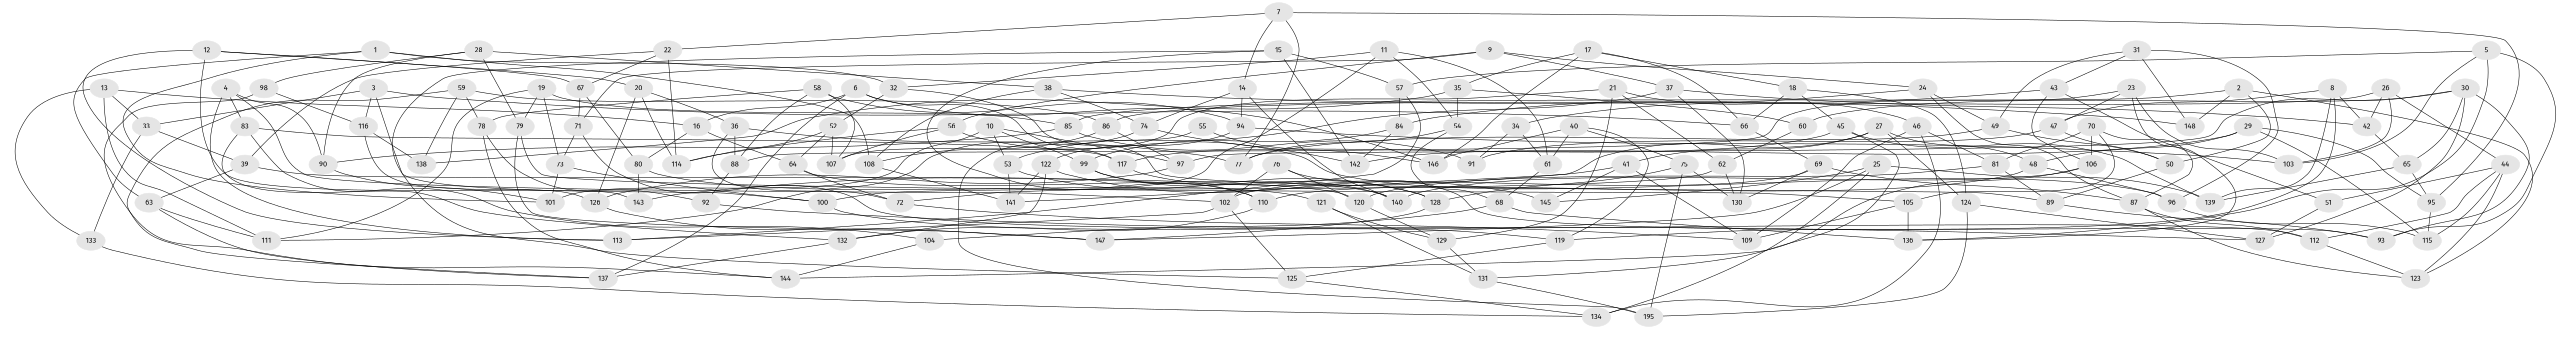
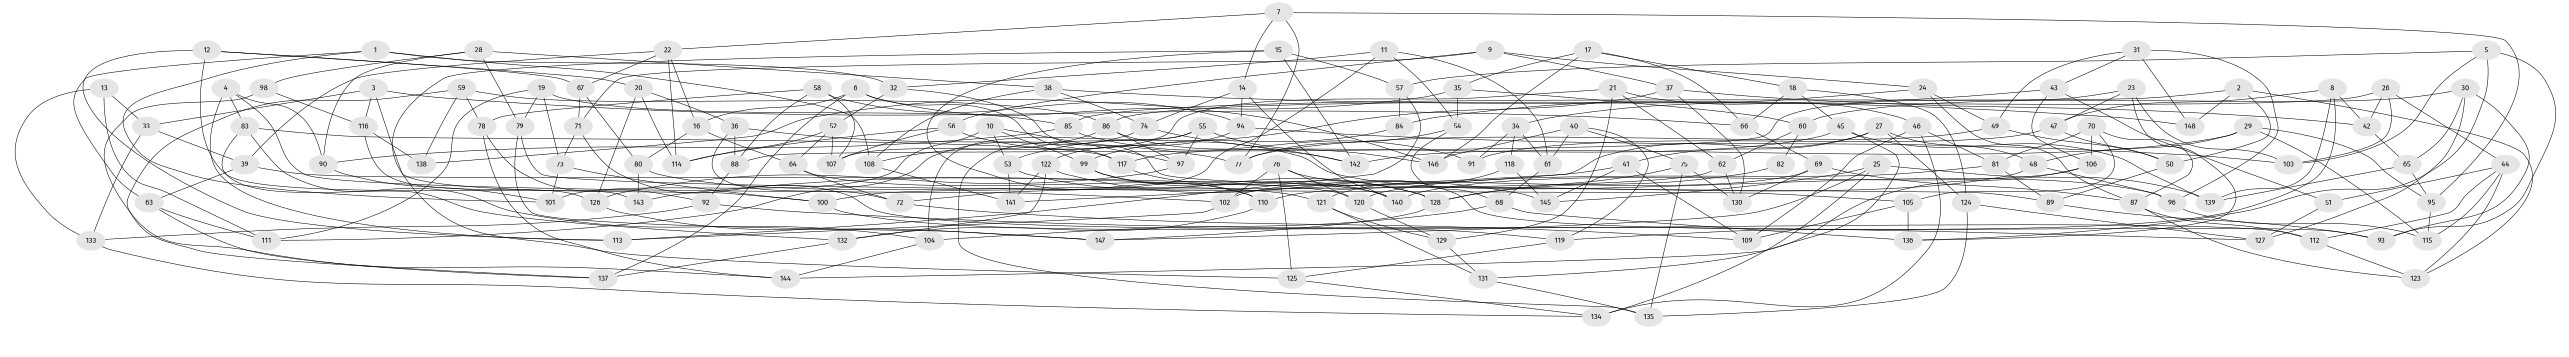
edge "13" -- "16": now "22" -- "16"
edge "84" -- "142": now "86" -- "142"
edge "30" -- "97": now "55" -- "97"
edge "55" -- "104": added
node "118": added
node "82": added
edge "92" -- "133": added
edge "102" -- "125": now "76" -- "125"
node "195": label "195" -> "135"
